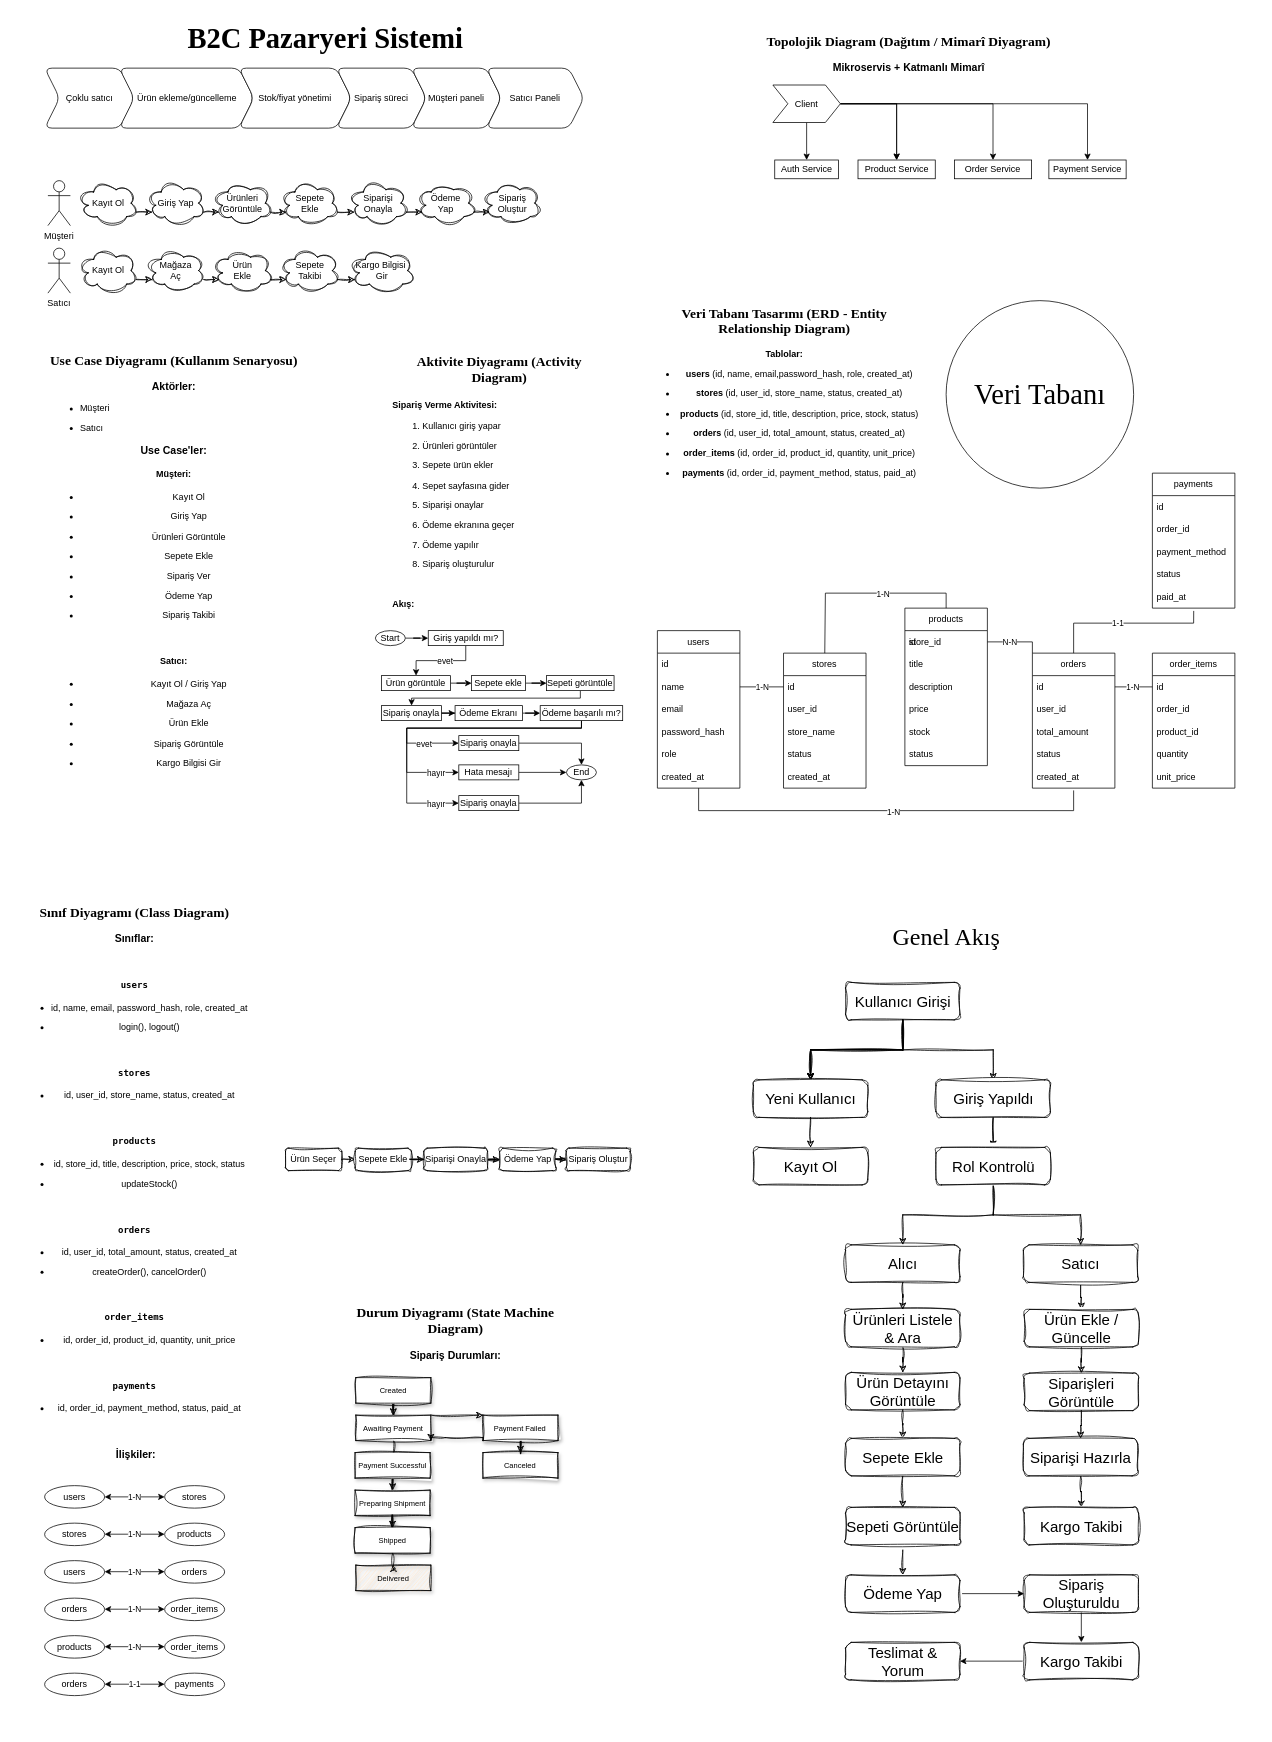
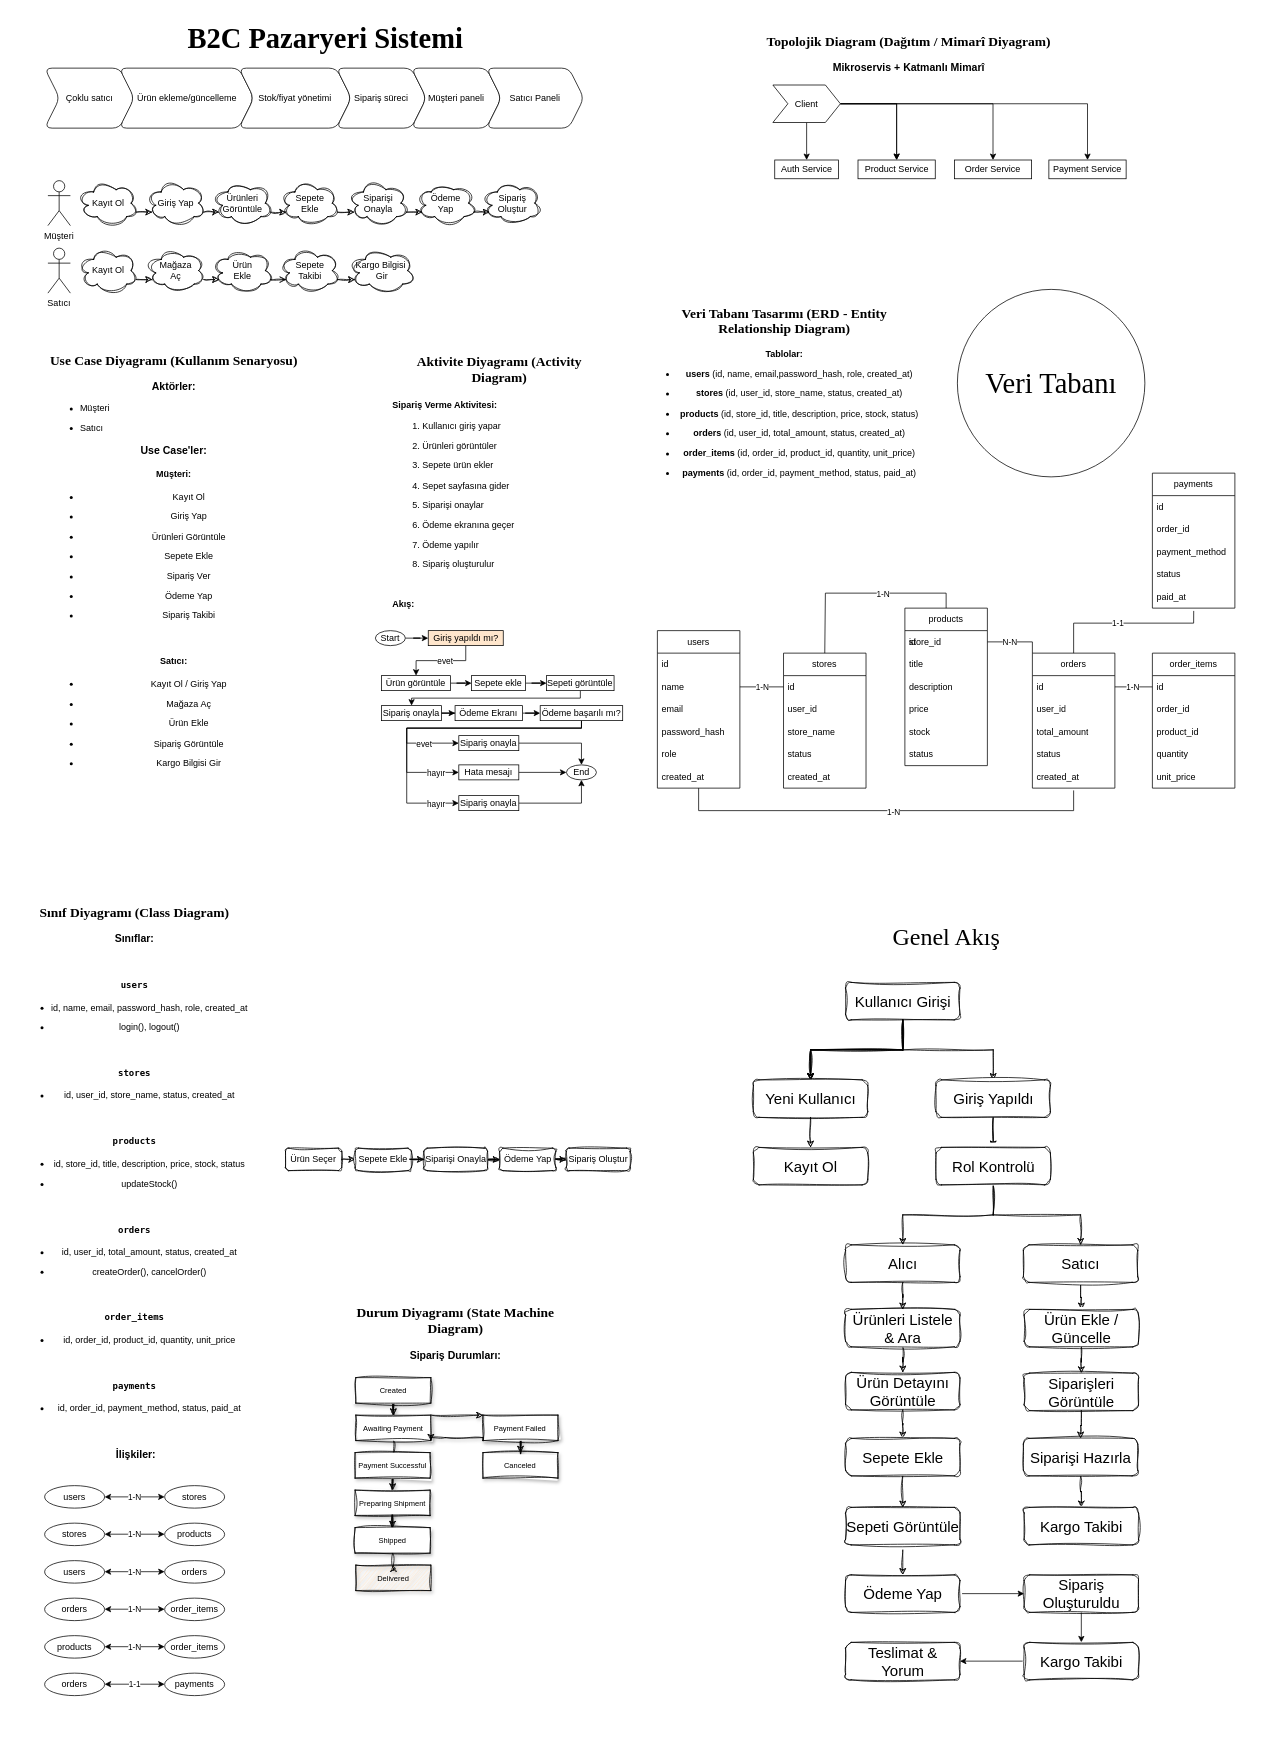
edge "Ürün Ekle" -> "Sepete Takibi": arrowhead classic -> open
node "Veri Tabanı": moved (1040, 394) -> (1051, 383)
node "Giriş yapıldı mı?": fillcolor #ffffff -> #ffe6cc
